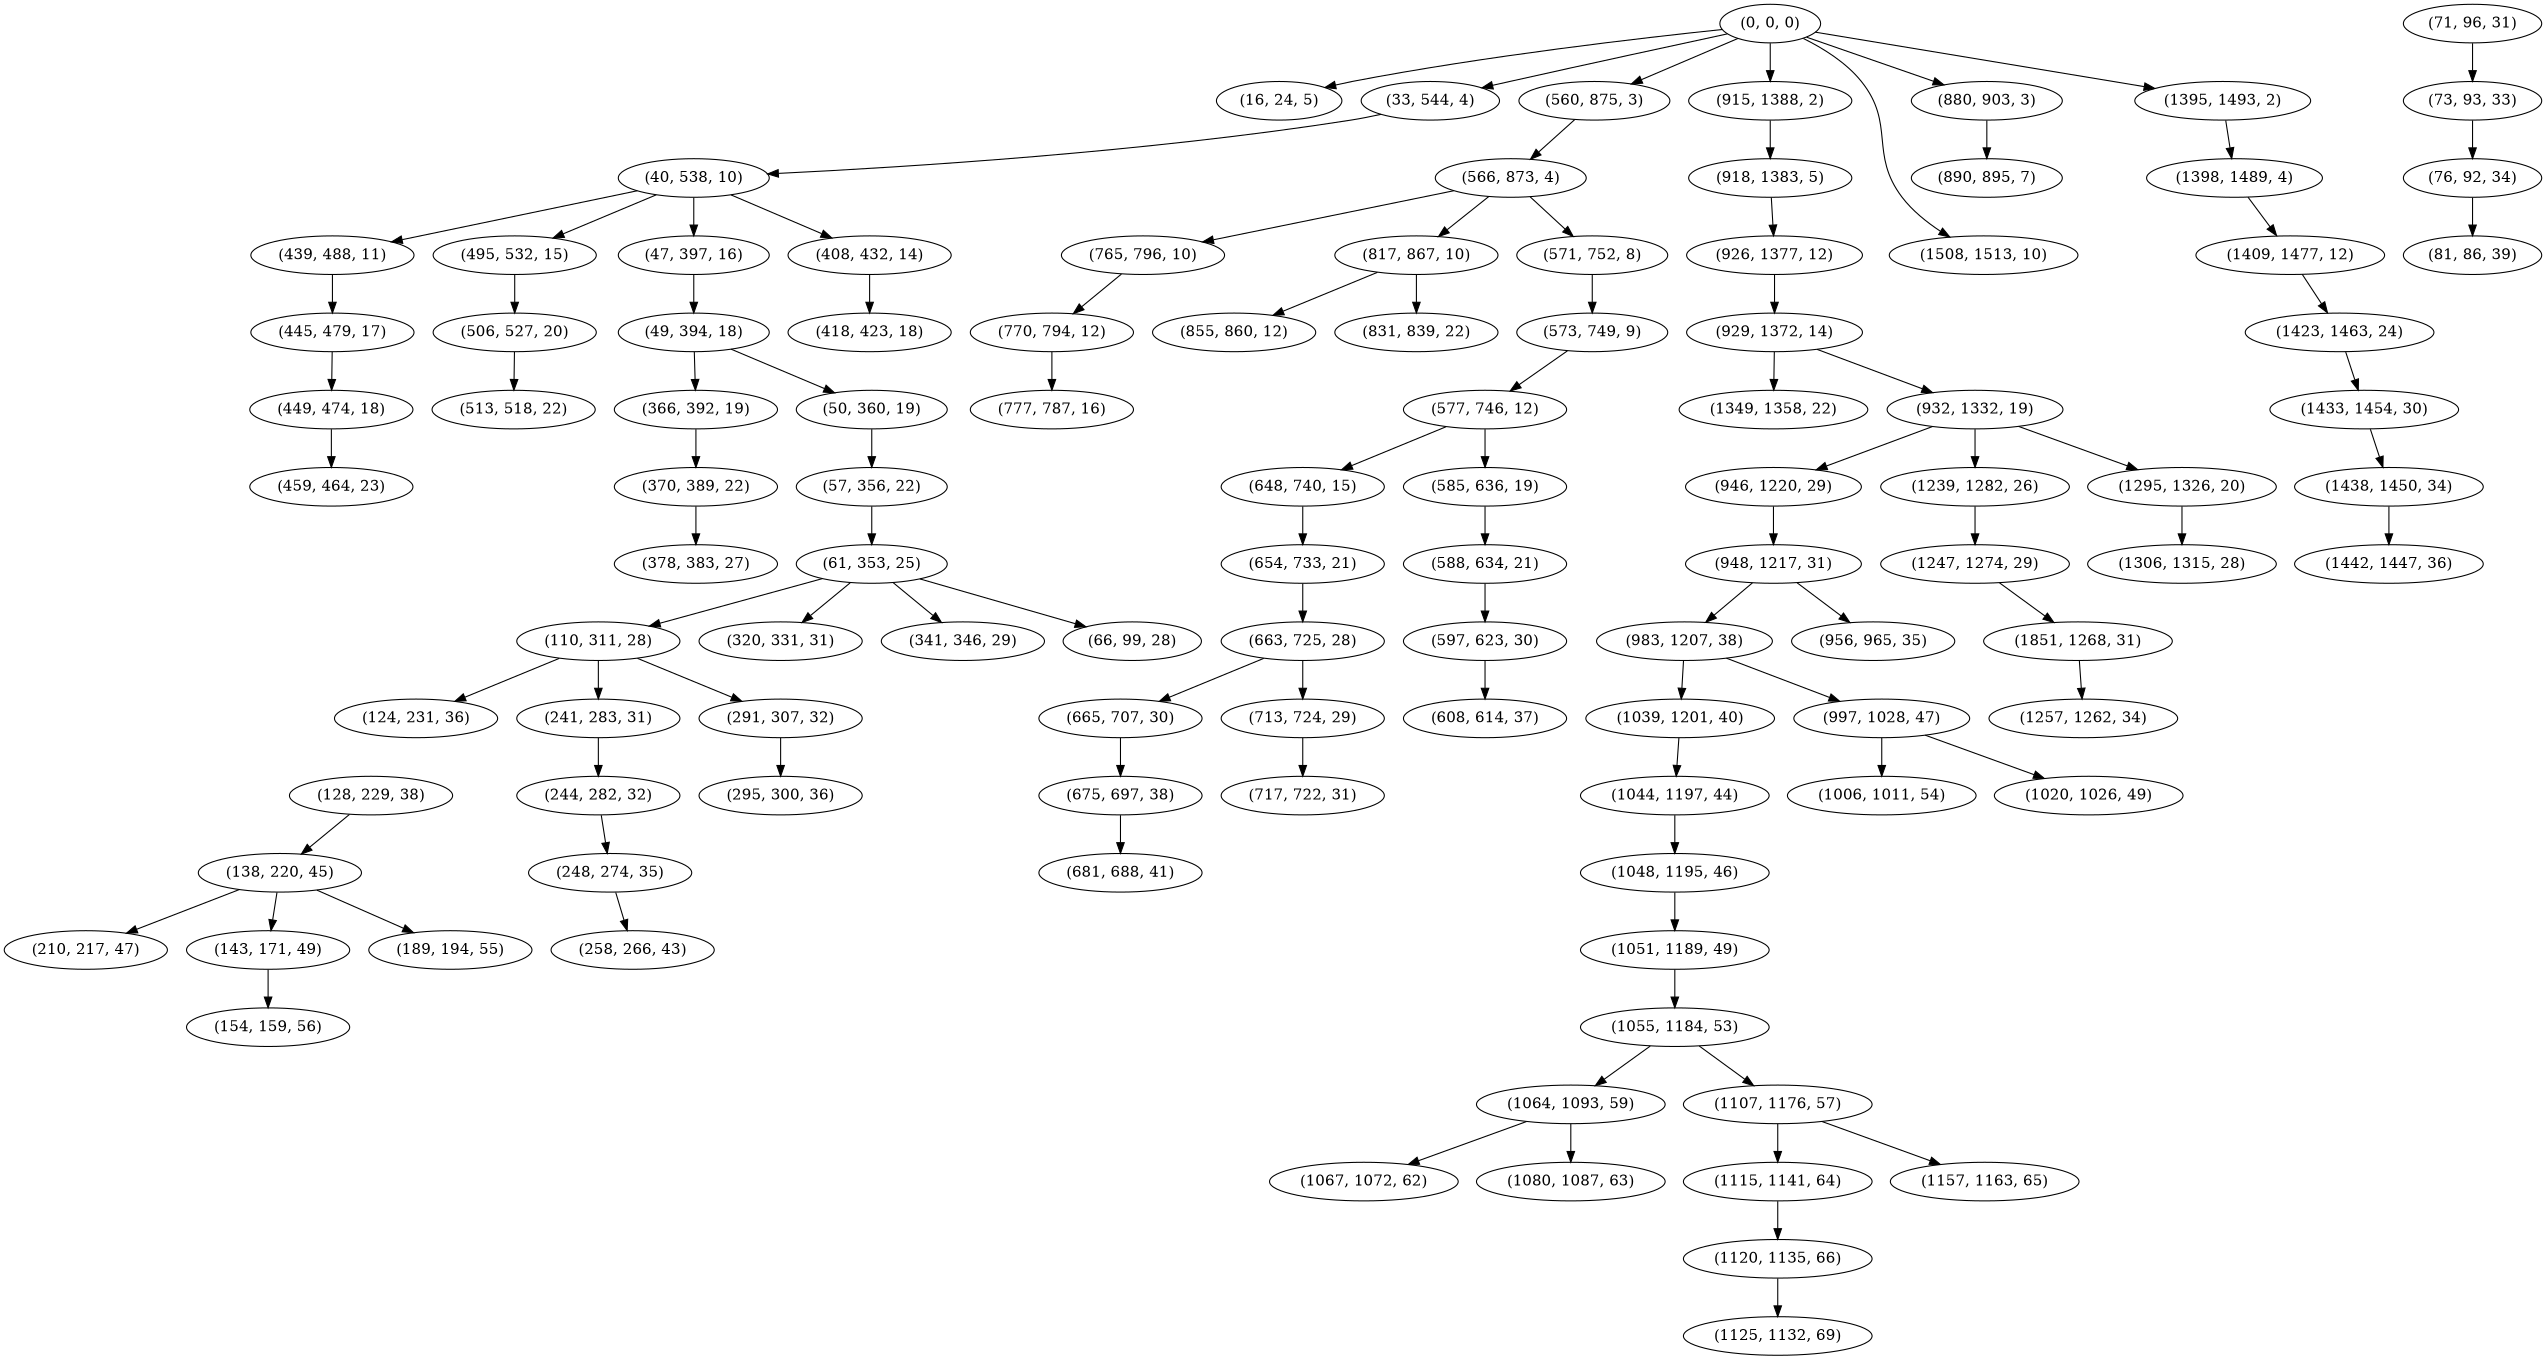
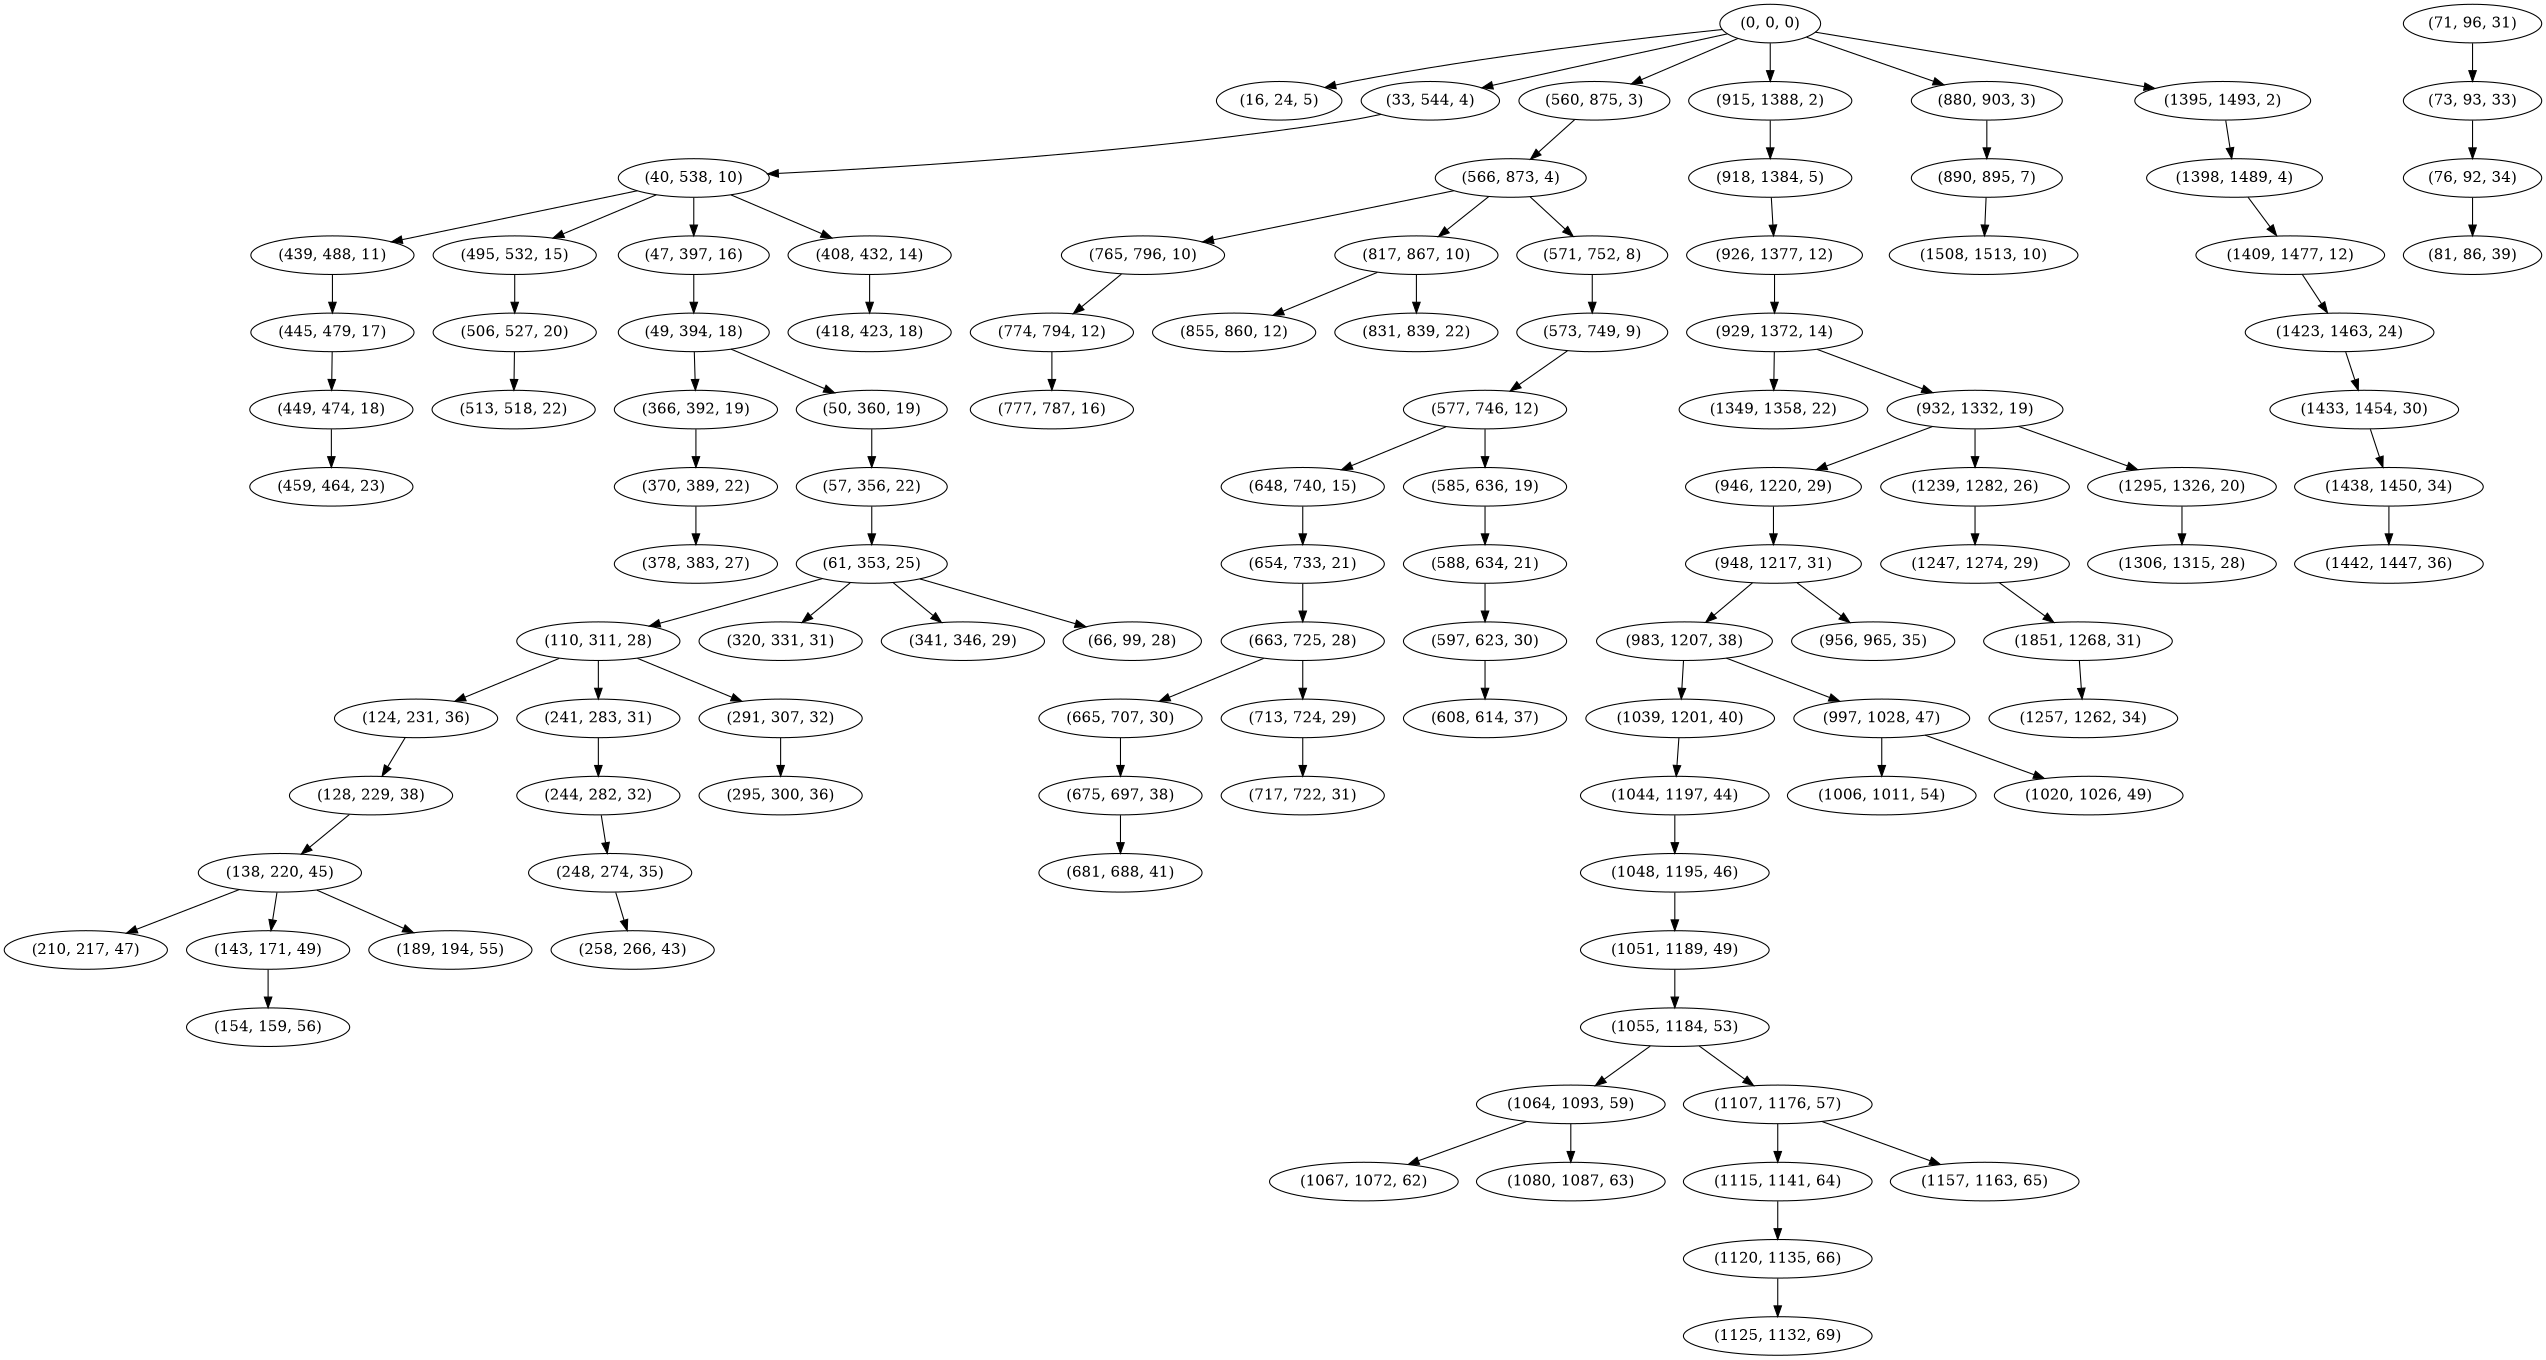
edge "(0, 0, 0)" -> "(1508, 1513, 10)": now "(890, 895, 7)" -> "(1508, 1513, 10)"
node "(918, 1383, 5)": label "(918, 1383, 5)" -> "(918, 1384, 5)"
node "(770, 794, 12)": label "(770, 794, 12)" -> "(774, 794, 12)"
edge "(124, 231, 36)" -> "(128, 229, 38)": added
